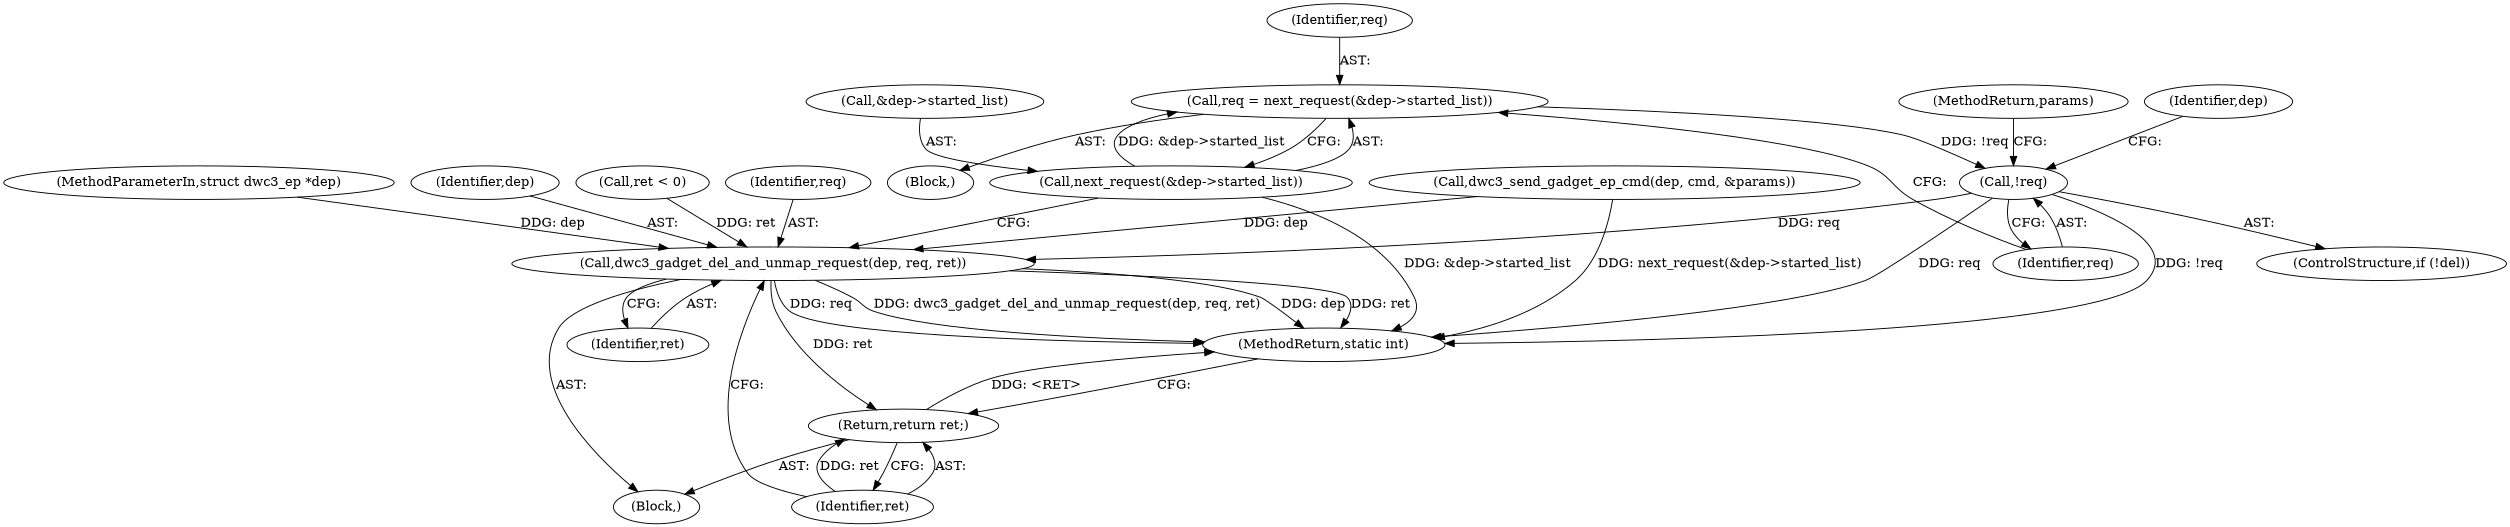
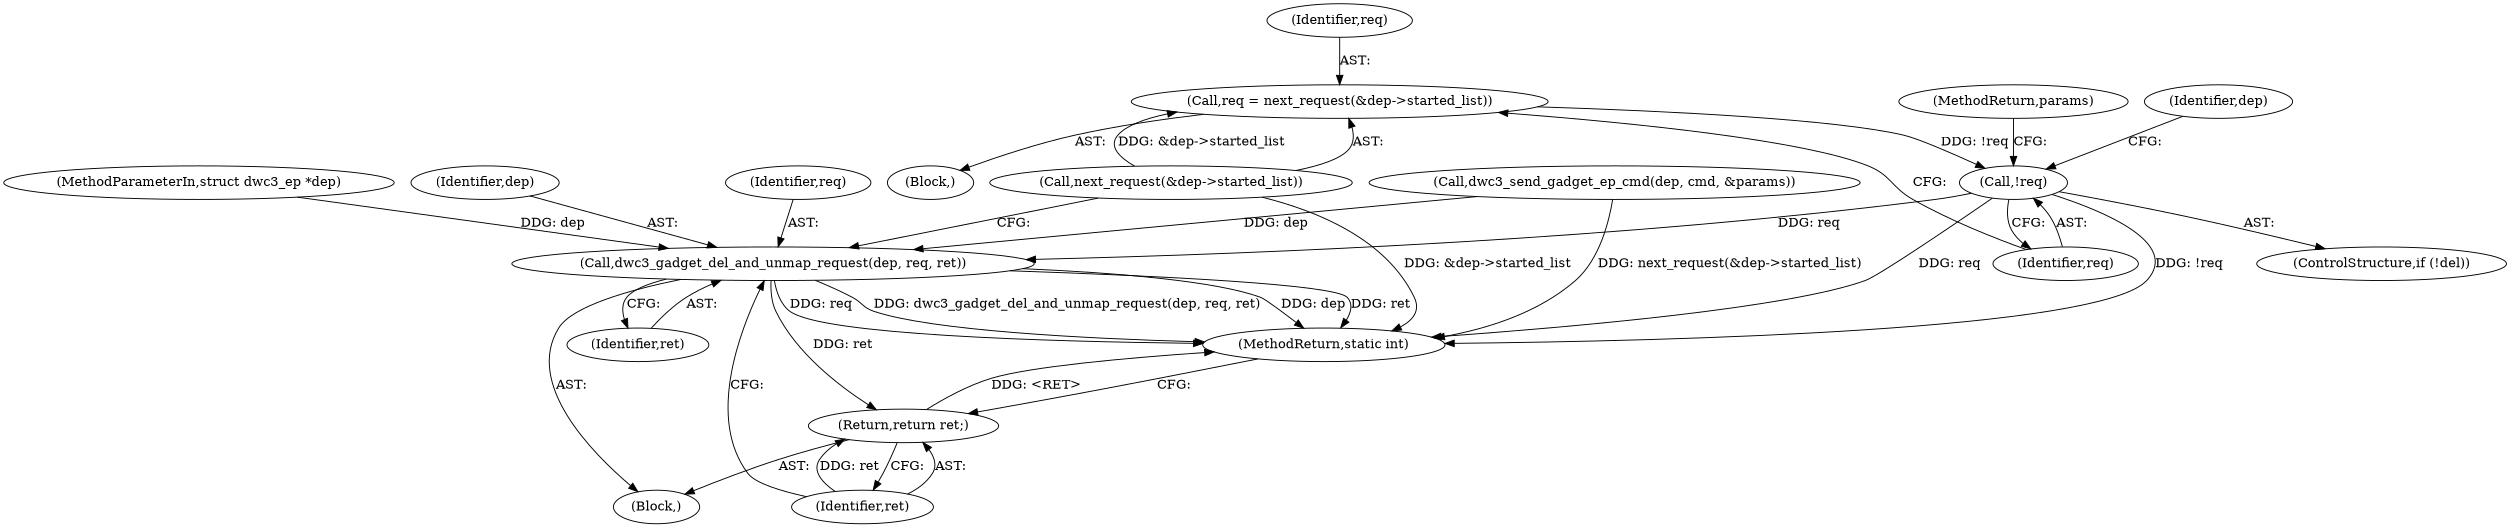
node "(Call,&dep->started_list)": removed
edge "(Call,req = next_request(&dep->started_list))" -> "(Call,next_request(&dep->started_list))": removed, label "CFG:"
node "(Call,ret < 0)": removed
